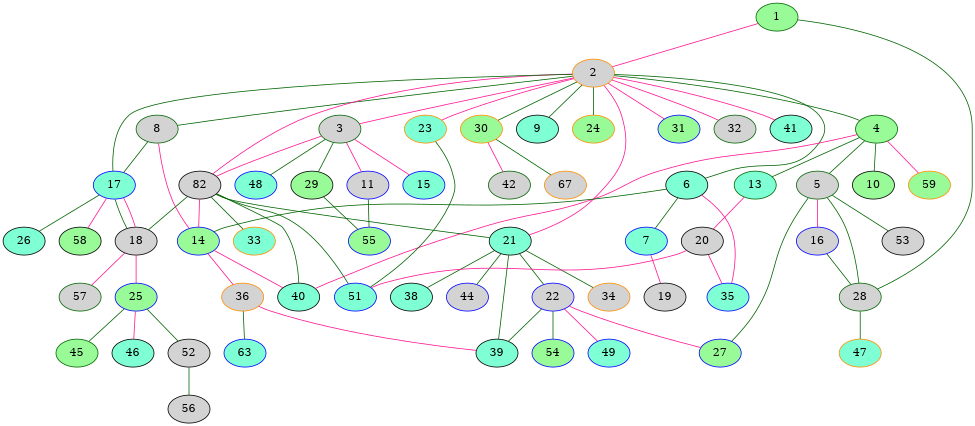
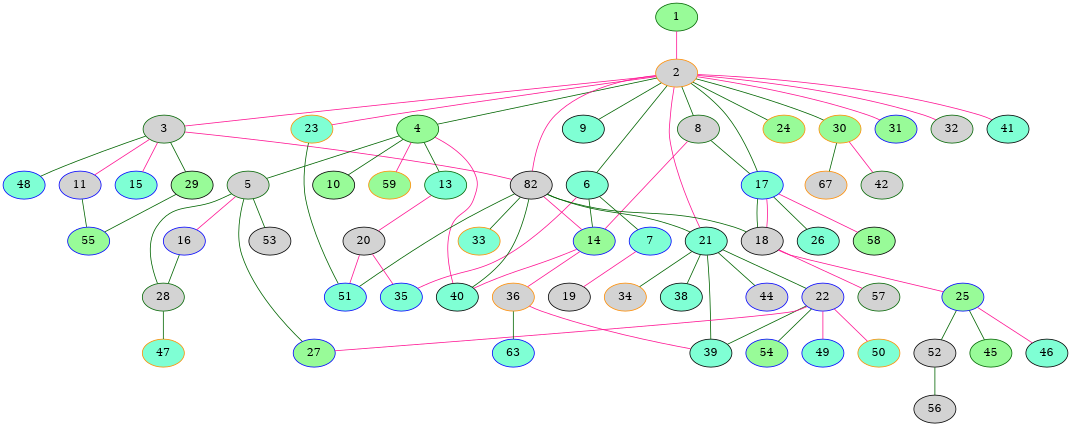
edge "1" -- "28": removed
node "50": added
